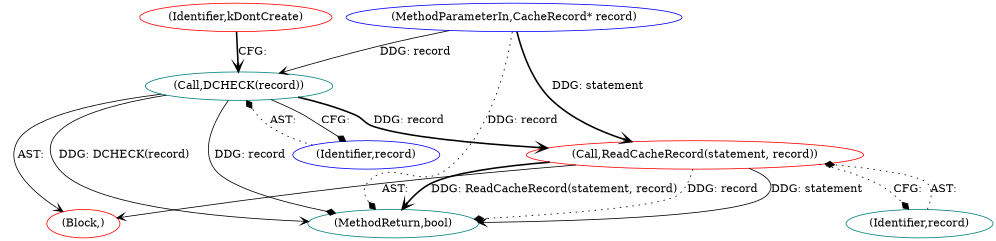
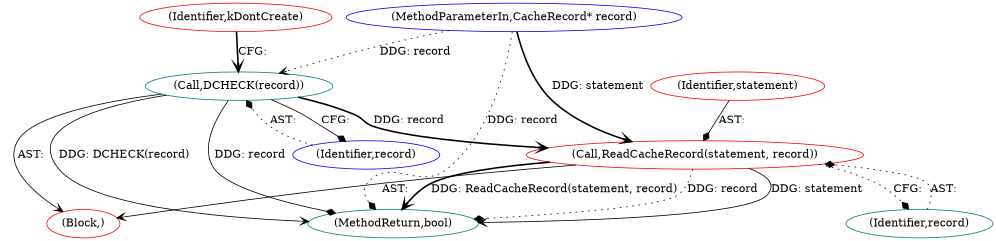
edge "(MethodParameterIn,CacheRecord* record)" -> "(Call,DCHECK(record))": style solid -> dotted
node "(Identifier,statement)": added
